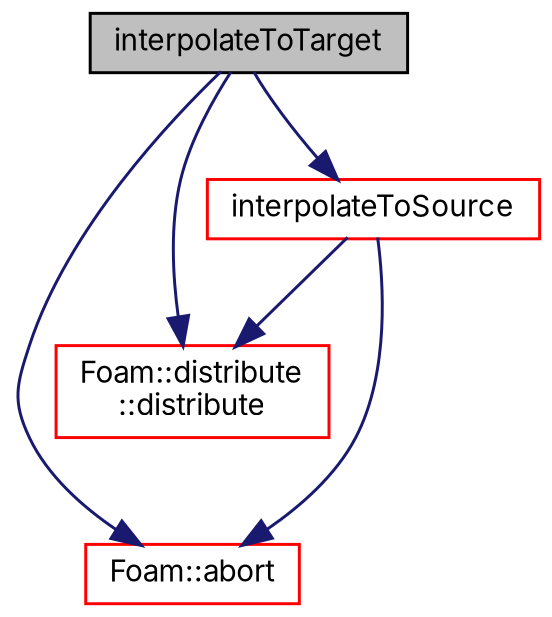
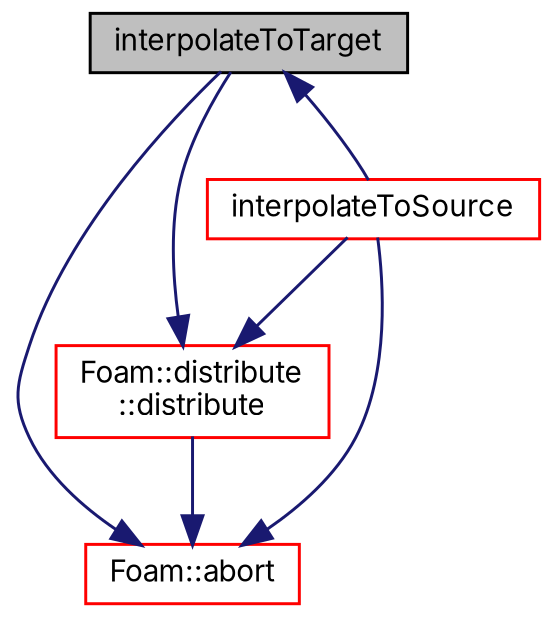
edge "interpolateToTarget" -> "interpolateToSource": reversed
edge "Foam::distribute ::distribute" -> "Foam::abort": added
